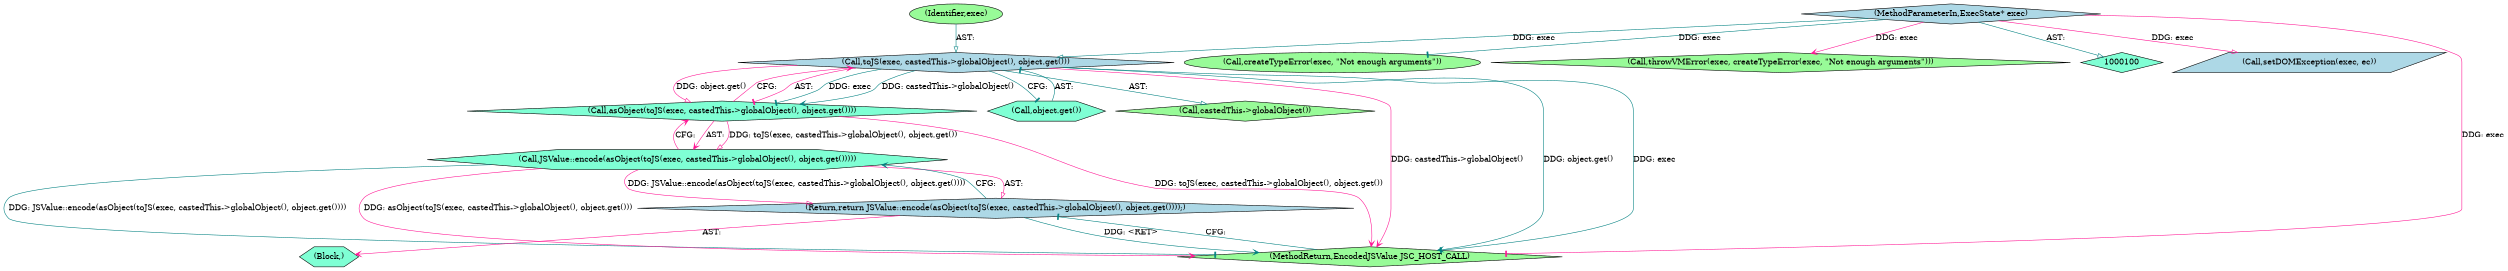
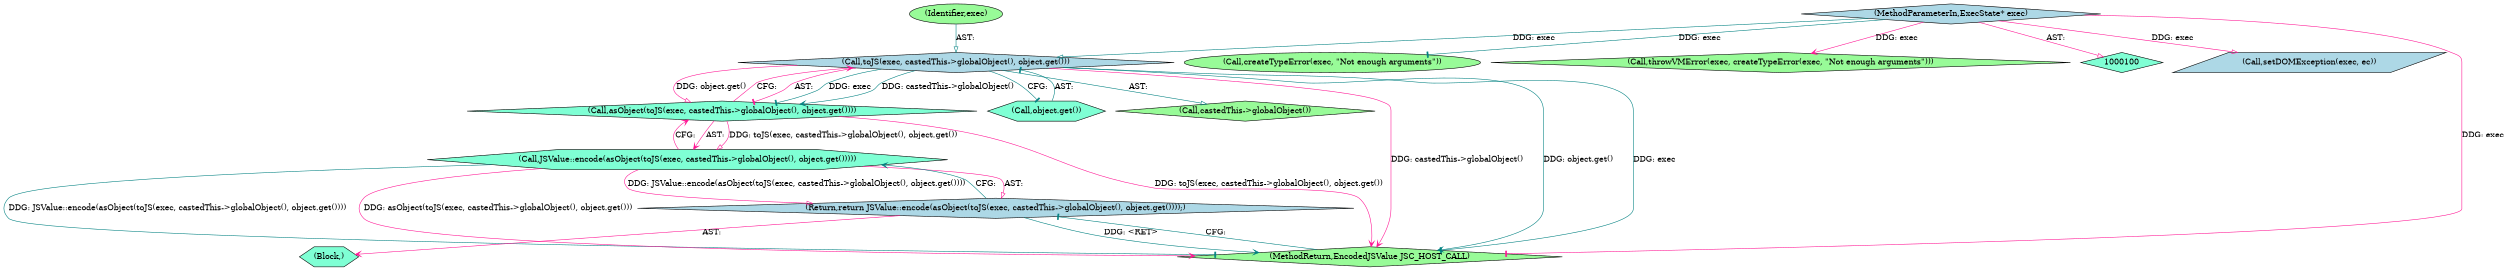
edge "(MethodParameterIn,ExecState* exec)" -> "1000100": color teal -> deeppink
